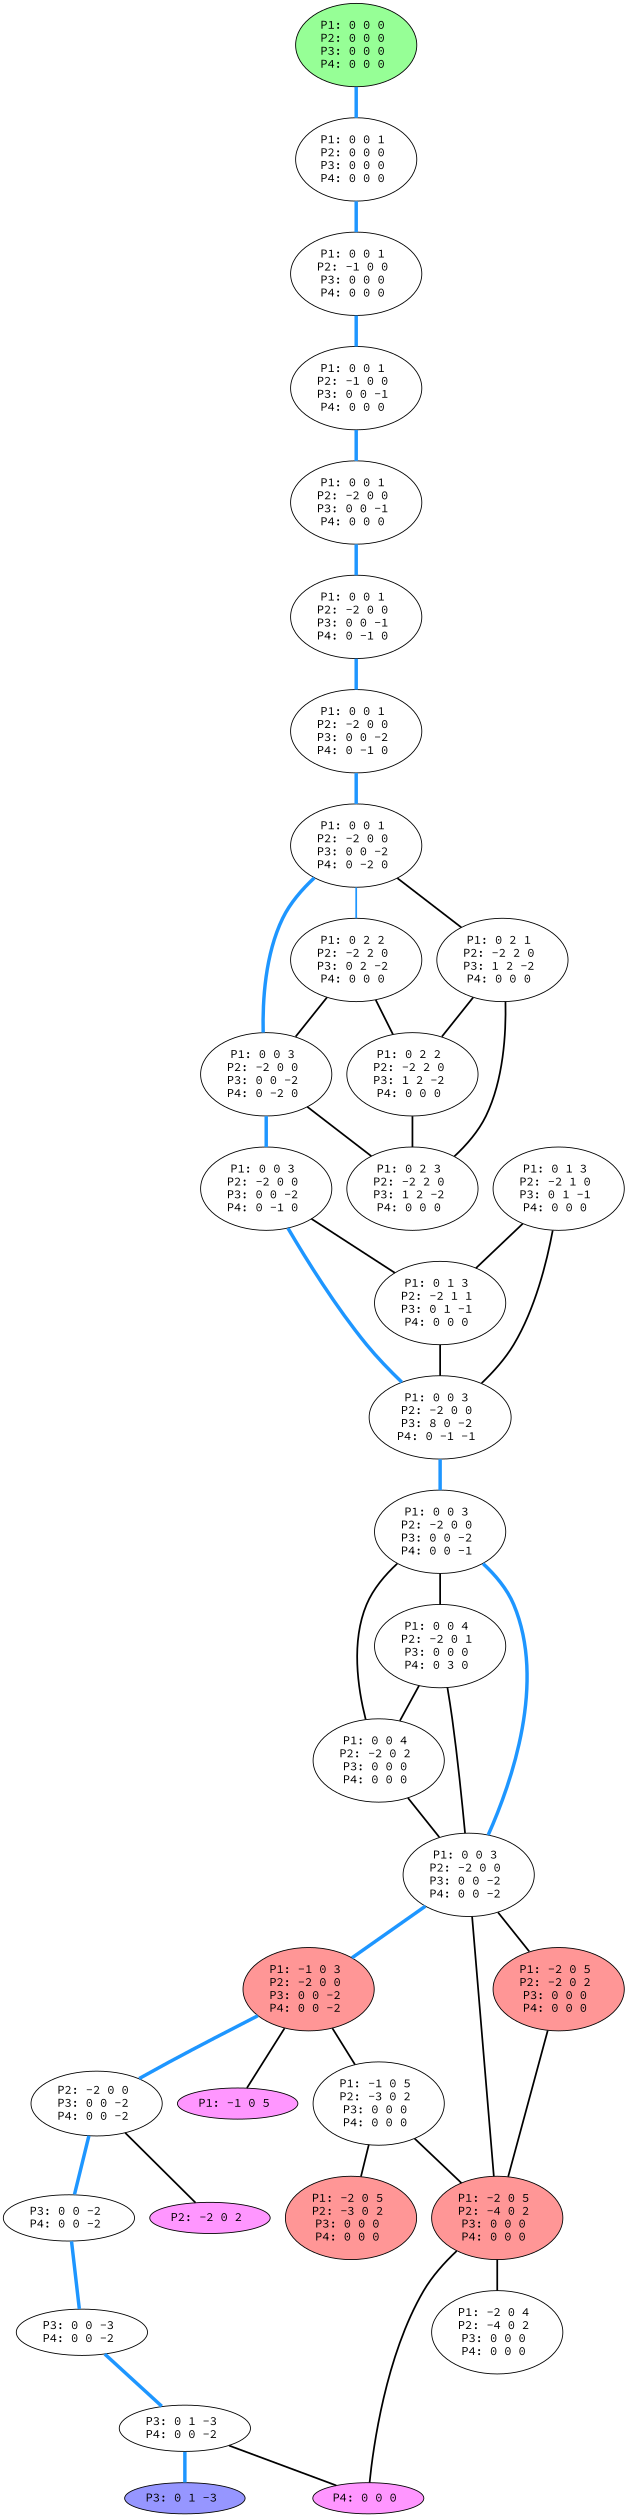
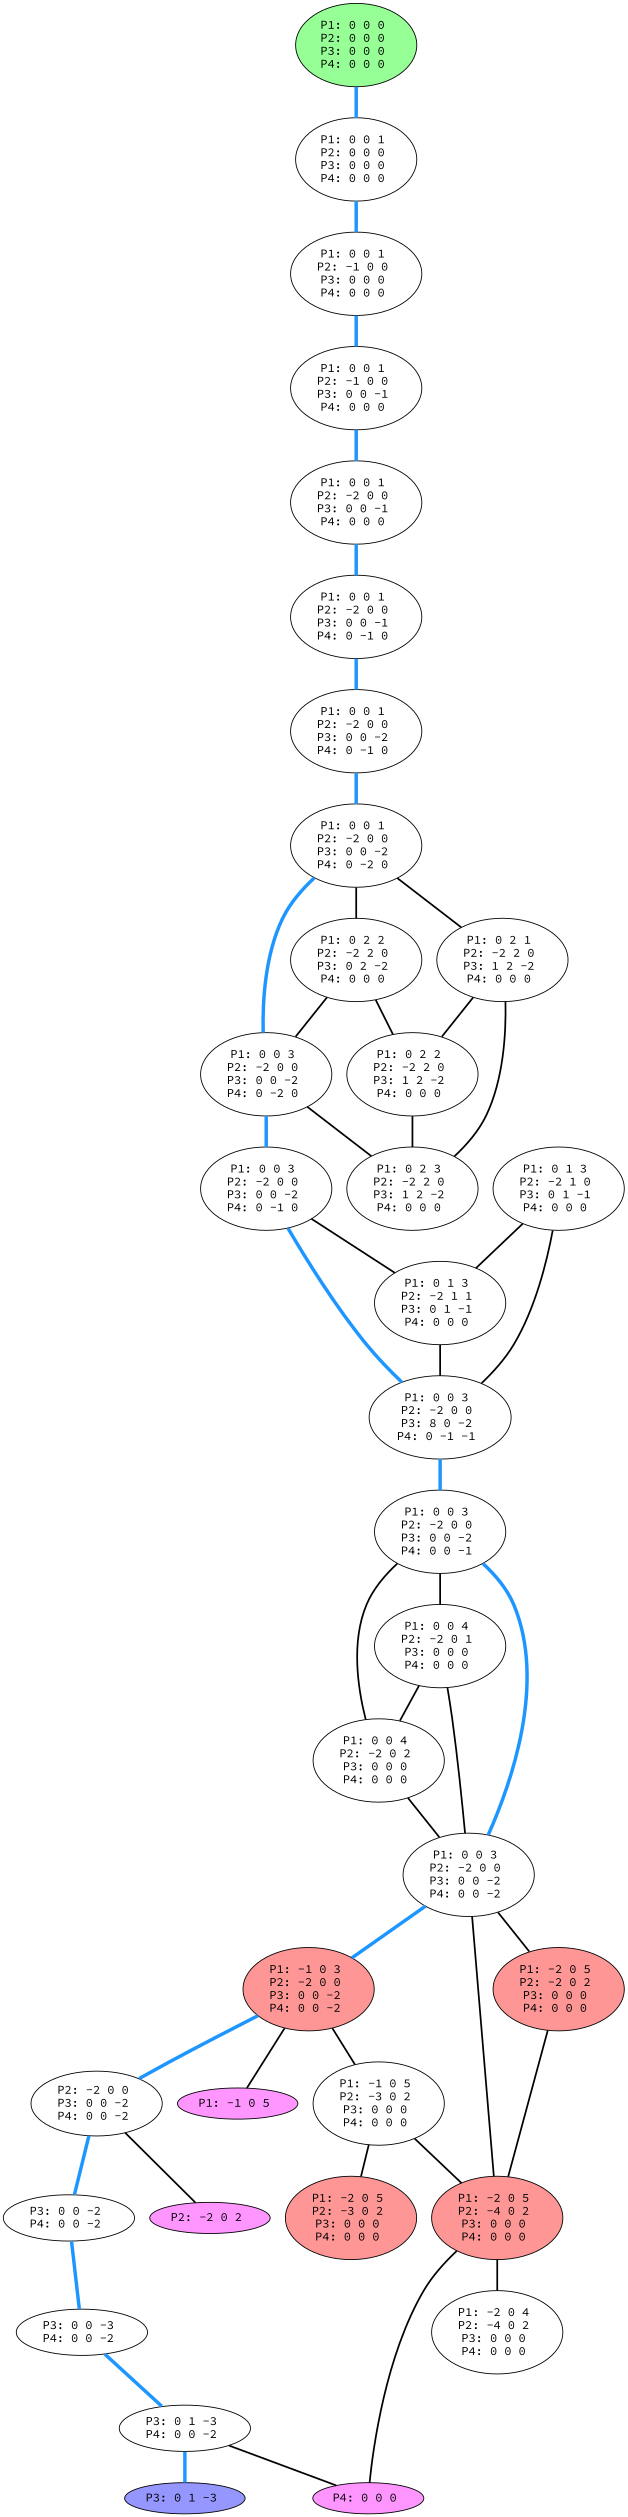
edge "P1: 0 0 1 P2: -2 0 0 P3: 0 0 -2 P4: 0 -2 0" -- "P1: 0 2 2 P2: -2 2 0 P3: 0 2 -2 P4: 0 0 0": color #1e96ff -> black
node "P1: 0 0 4 P2: -2 0 1 P3: 0 0 0 P4: 0 3 0": label "P1: 0 0 4 P2: -2 0 1 P3: 0 0 0 P4: 0 3 0" -> "P1: 0 0 4 P2: -2 0 1 P3: 0 0 0 P4: 0 0 0"
